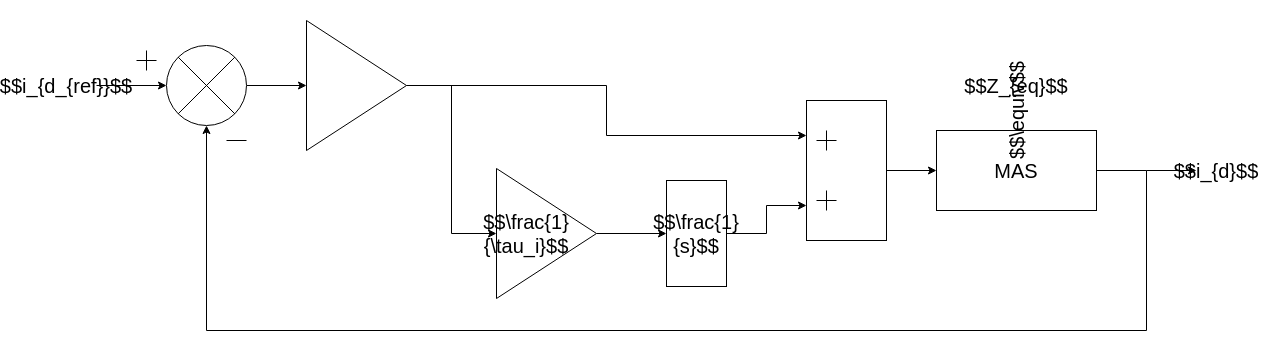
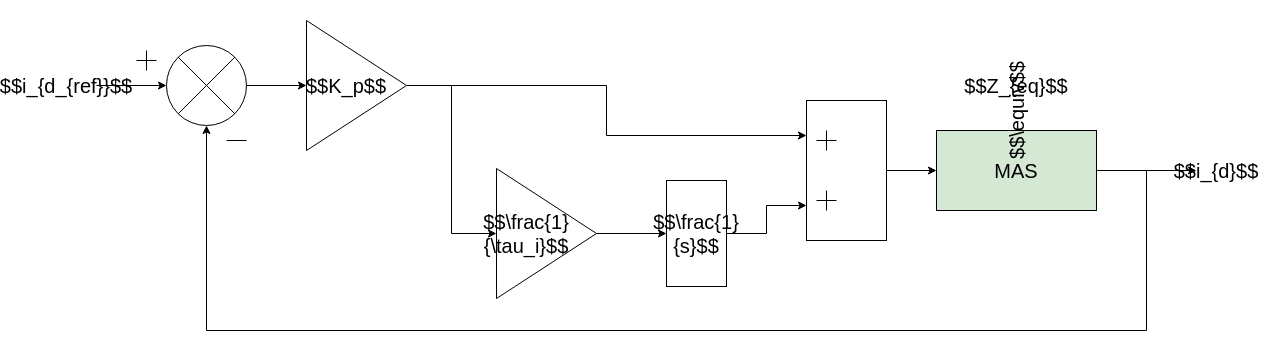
node "$$K_p$$": added
node "MAS": fillcolor #ffffff -> #d5e8d4
